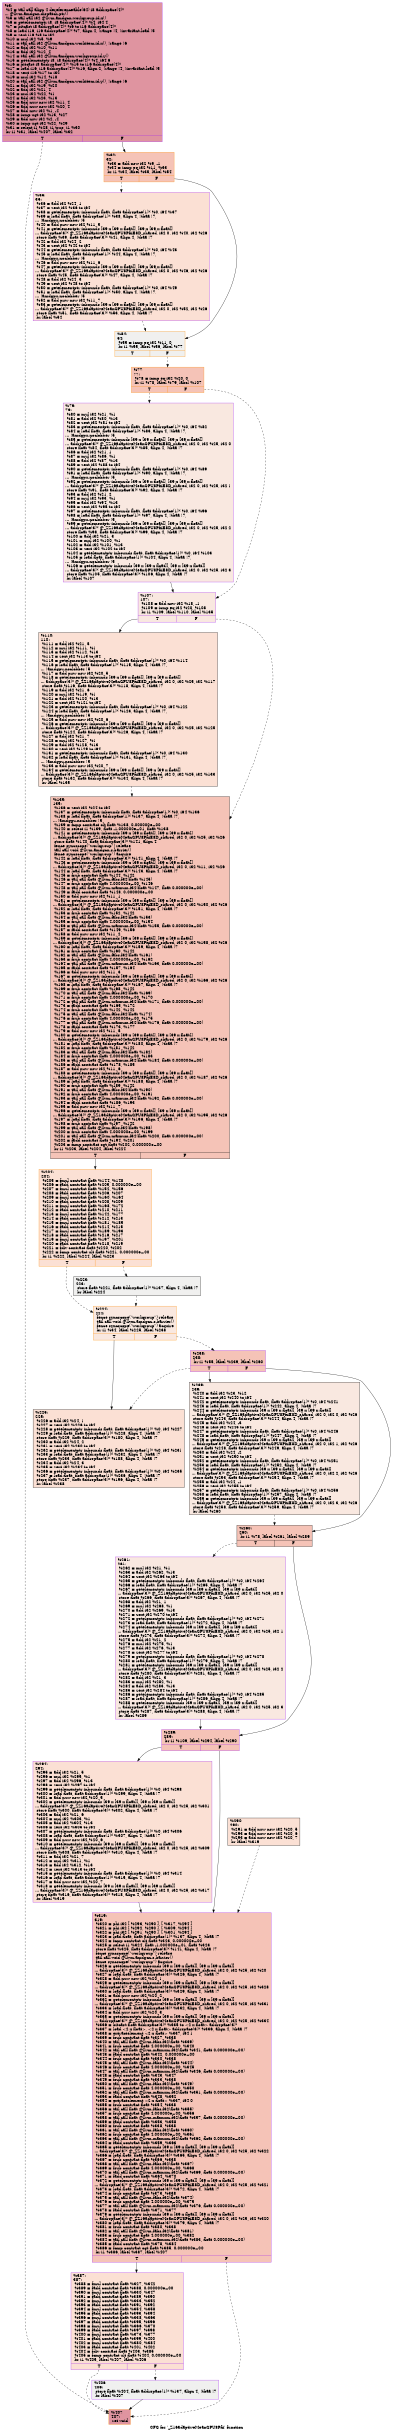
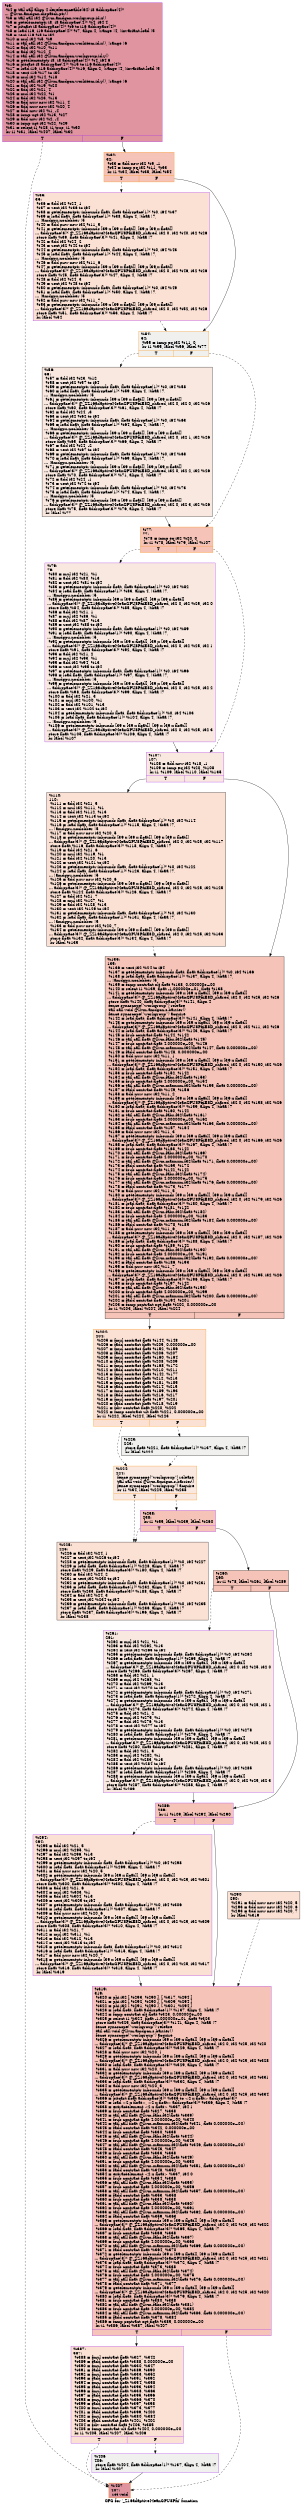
node "%56:": added
edge "%107:" -> "%135:": style dashed -> solid
edge "%224:" -> "%225:": style solid -> dashed
node "%239:": removed
edge "%289:" -> "%294:": style solid -> dashed
